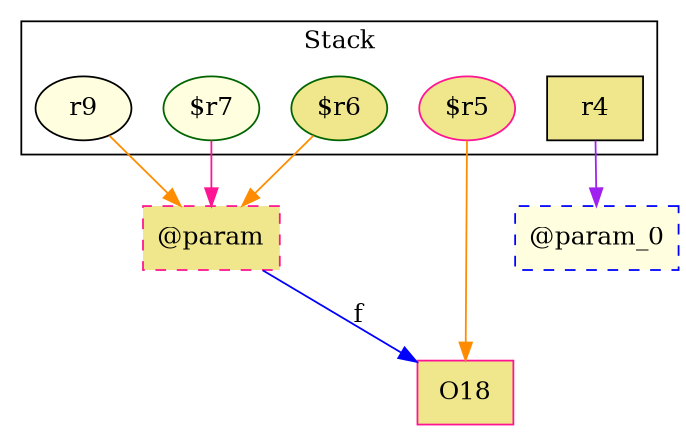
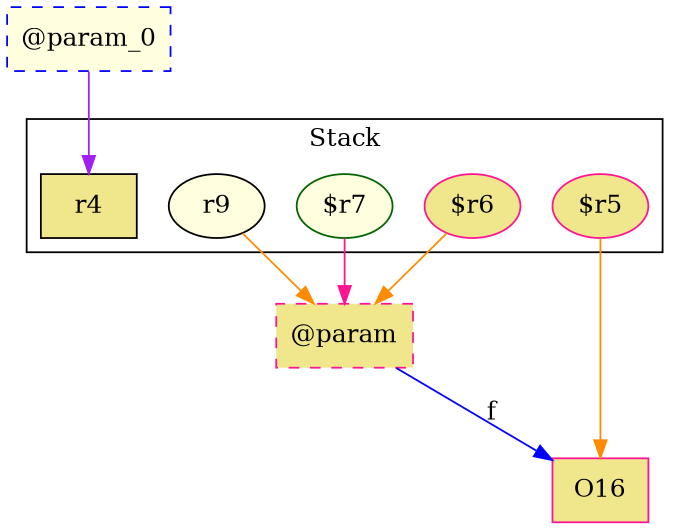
node "$r6": color darkgreen -> deeppink
edge "r4" -> "@param_0": reversed
node "O18": label "O18" -> "O16"
